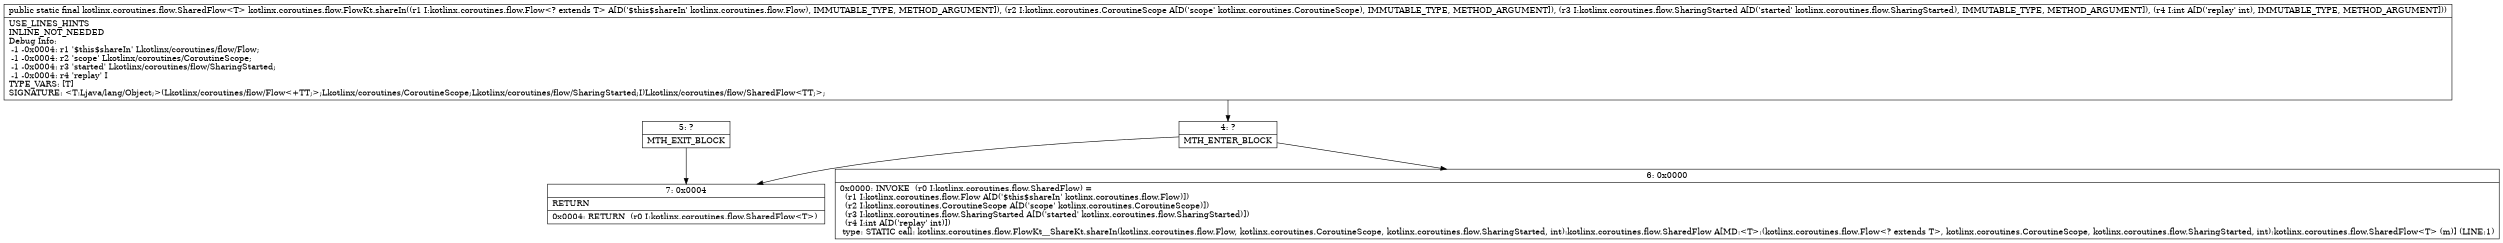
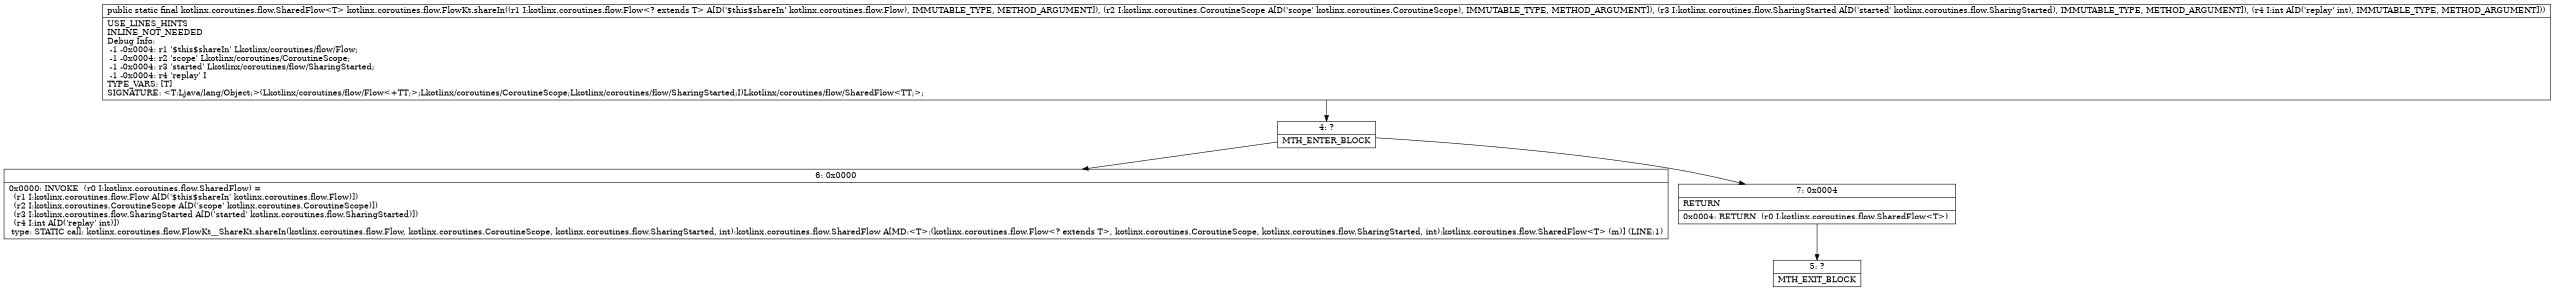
edge "5: ?" -> "7: 0x0004": reversed
